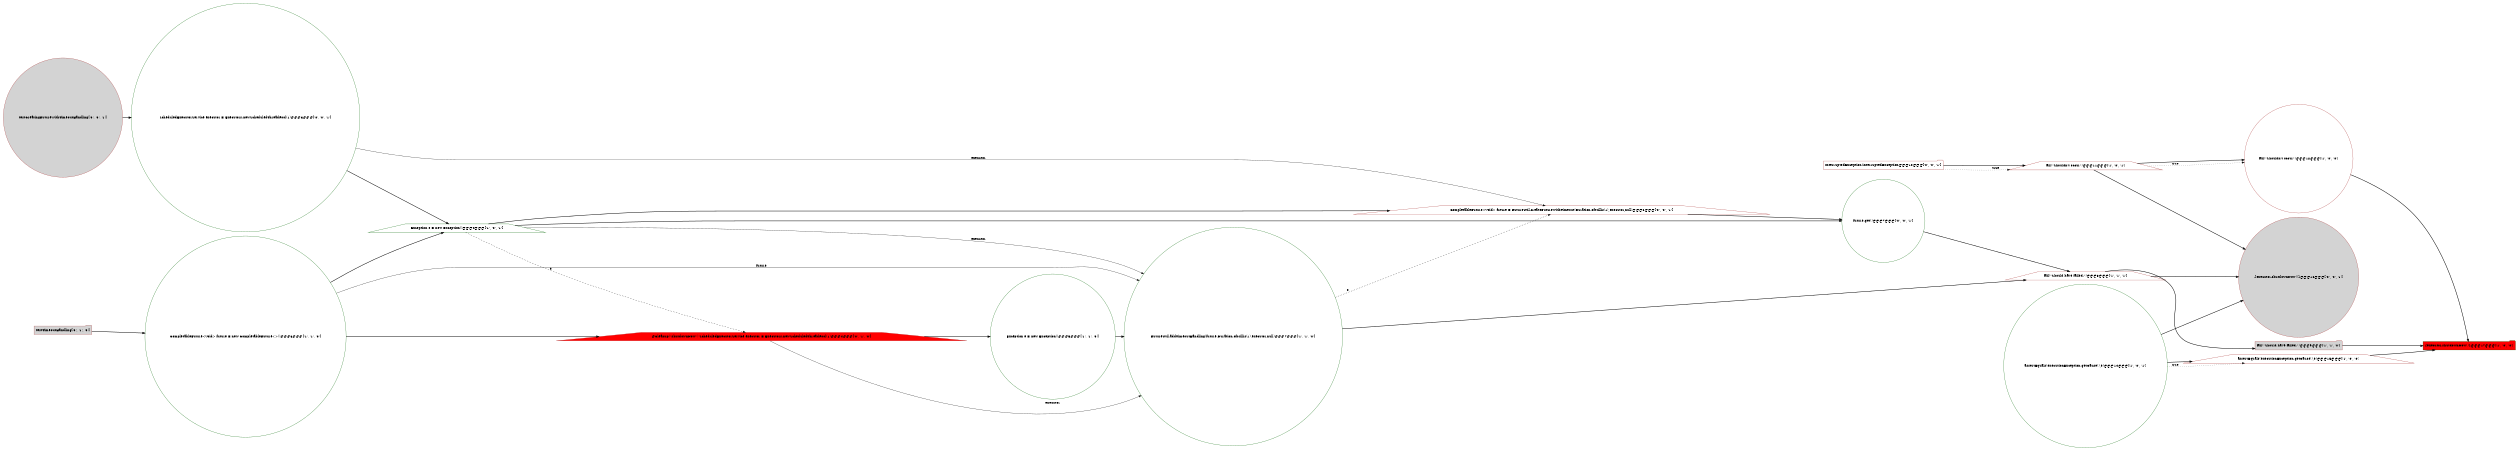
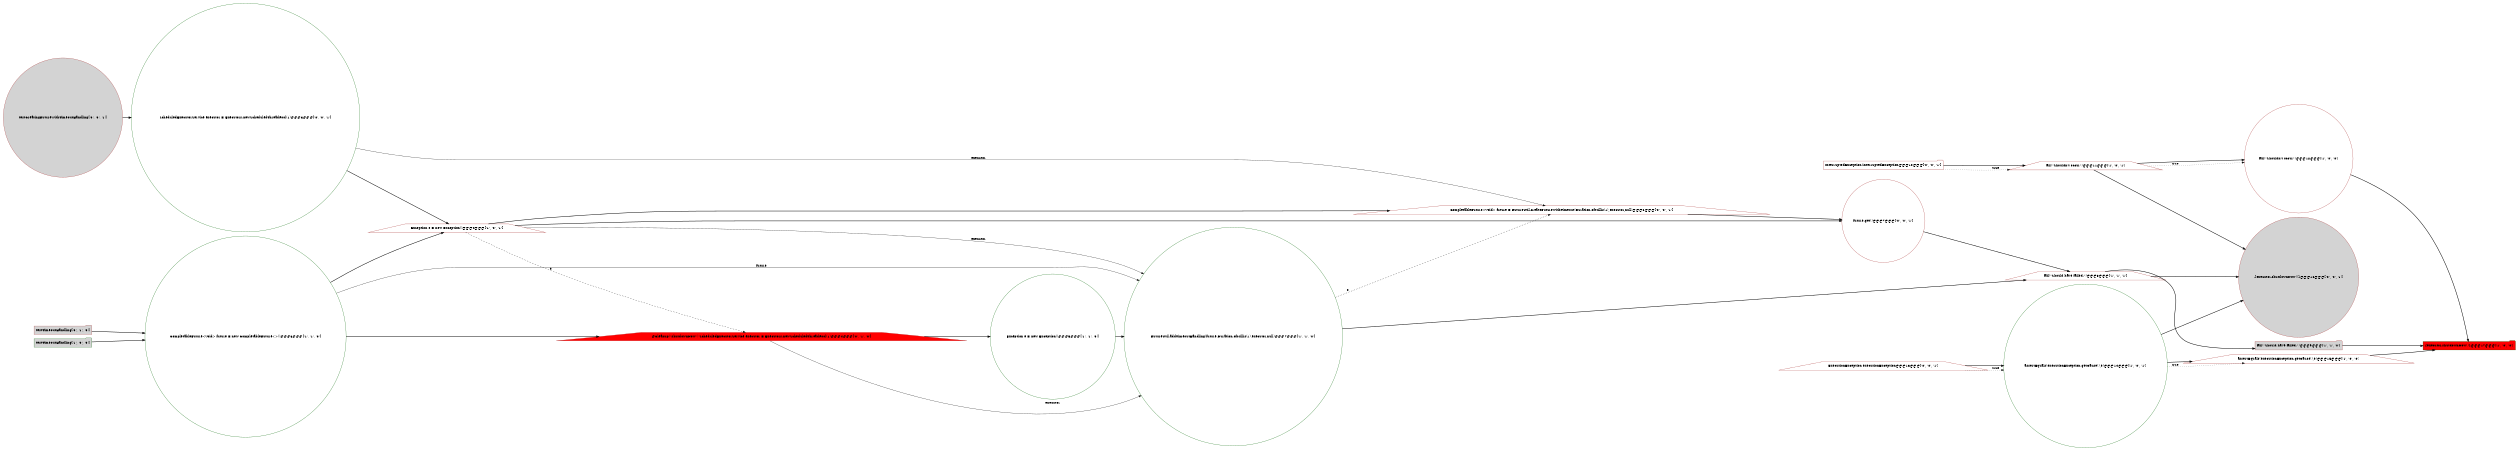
node "future.get()@@@7@@@['0', '0', '1']": color darkgreen -> brown
node "Exception e = new Exception()@@@4@@@['1', '0', '1']": color darkgreen -> brown
node "testTimeoutHandling['1', '0', '0']": added
node "ExecutionException executionException@@@13@@@['0', '0', '1']": added
